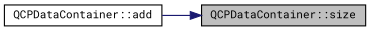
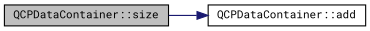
edge "QCPDataContainer::add" -> "QCPDataContainer::size": reversed
